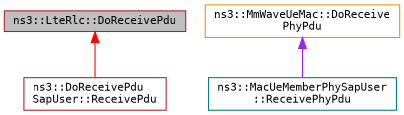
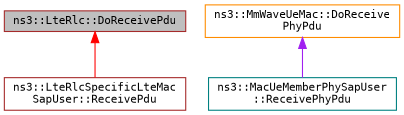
node "ns3::DoReceivePdu SapUser::ReceivePdu": label "ns3::DoReceivePdu SapUser::ReceivePdu" -> "ns3::LteRlcSpecificLteMac SapUser::ReceivePdu"
